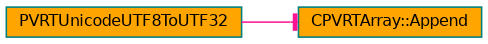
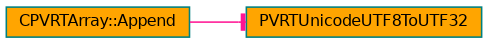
edge "PVRTUnicodeUTF8ToUTF32" -> "CPVRTArray::Append": reversed
